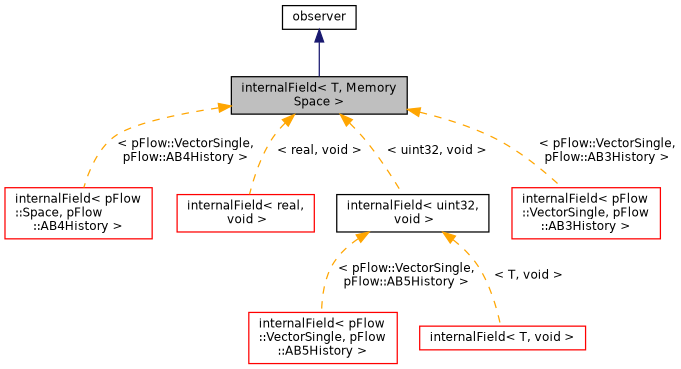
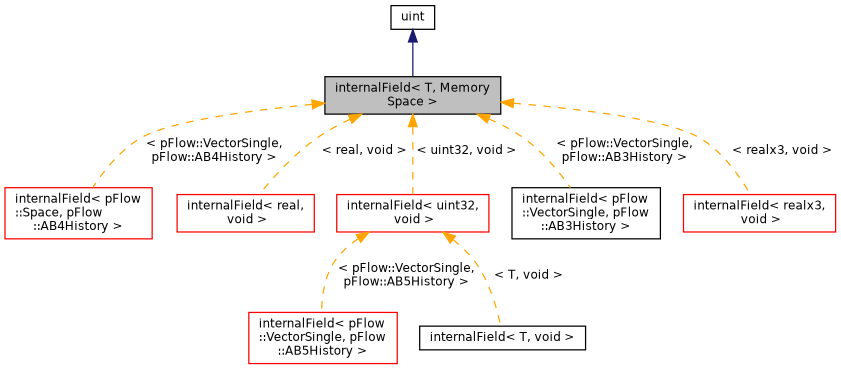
node "observer": label "observer" -> "uint"
node "internalField< uint32, void >": color black -> red
node "internalField< pFlow ::VectorSingle, pFlow ::AB3History >": color red -> black
node "internalField< realx3, void >": added
node "internalField< T, void >": color red -> black
